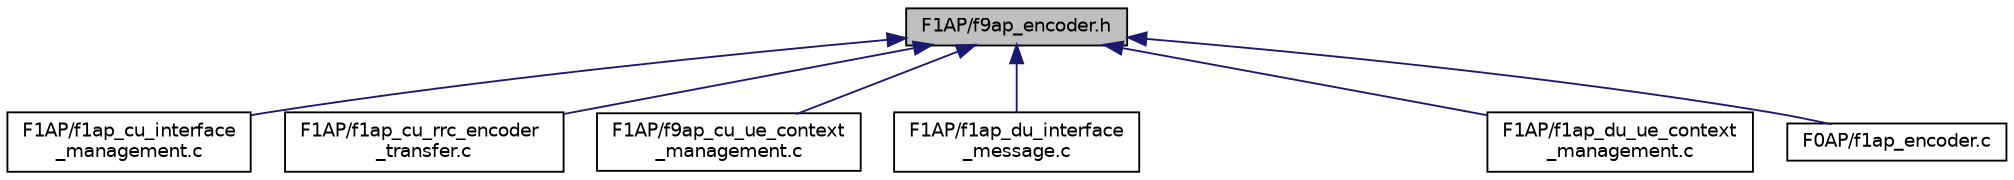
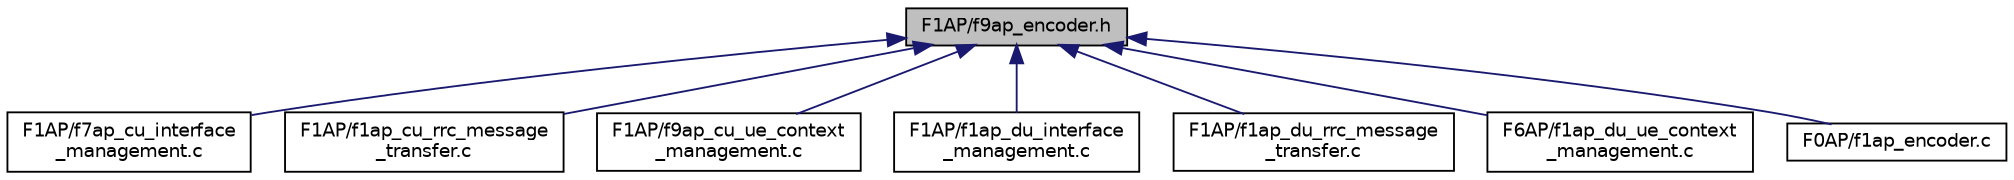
node "F1AP/f1ap_cu_interface _management.c": label "F1AP/f1ap_cu_interface _management.c" -> "F1AP/f7ap_cu_interface _management.c"
node "F1AP/f1ap_cu_rrc_encoder _transfer.c": label "F1AP/f1ap_cu_rrc_encoder _transfer.c" -> "F1AP/f1ap_cu_rrc_message _transfer.c"
node "F1AP/f1ap_du_interface _message.c": label "F1AP/f1ap_du_interface _message.c" -> "F1AP/f1ap_du_interface _management.c"
node "F1AP/f1ap_du_rrc_message _transfer.c": added
node "F1AP/f1ap_du_ue_context _management.c": label "F1AP/f1ap_du_ue_context _management.c" -> "F6AP/f1ap_du_ue_context _management.c"
